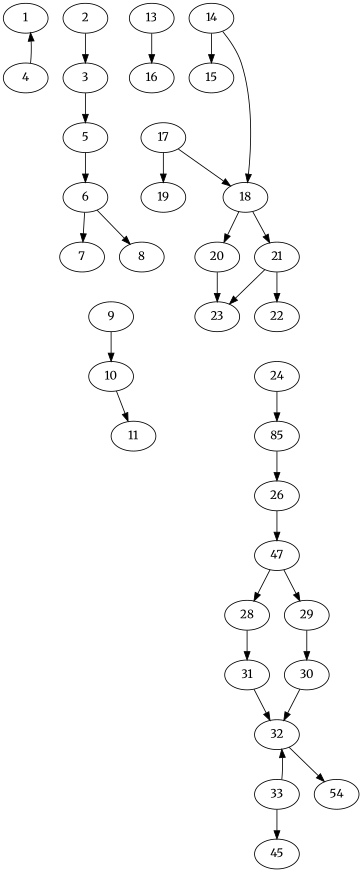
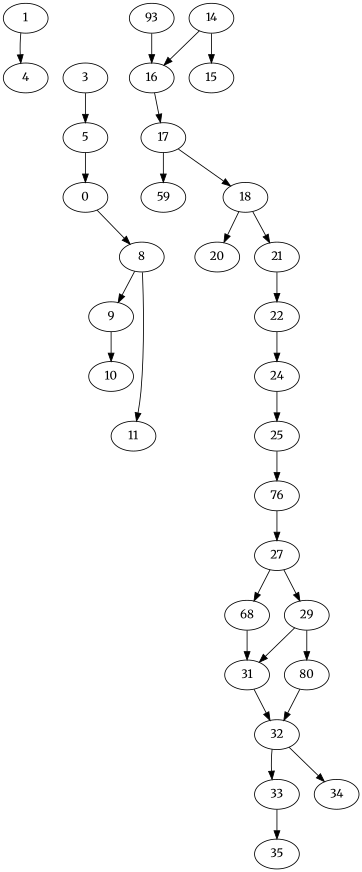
node "2": removed
node "13": label "13" -> "93"
edge "4" -> "1": reversed
edge "14" -> "18": now "14" -> "16"
edge "16" -> "17": added
node "6": label "6" -> "0"
node "19": label "19" -> "59"
node "7": removed
edge "8" -> "9": added
node "23": removed
edge "22" -> "24": added
edge "10" -> "11": now "8" -> "11"
node "85": label "85" -> "25"
node "26": label "26" -> "76"
node "47": label "47" -> "27"
node "28": label "28" -> "68"
edge "29" -> "31": added
node "30": label "30" -> "80"
edge "33" -> "32": reversed
node "54": label "54" -> "34"
node "45": label "45" -> "35"
